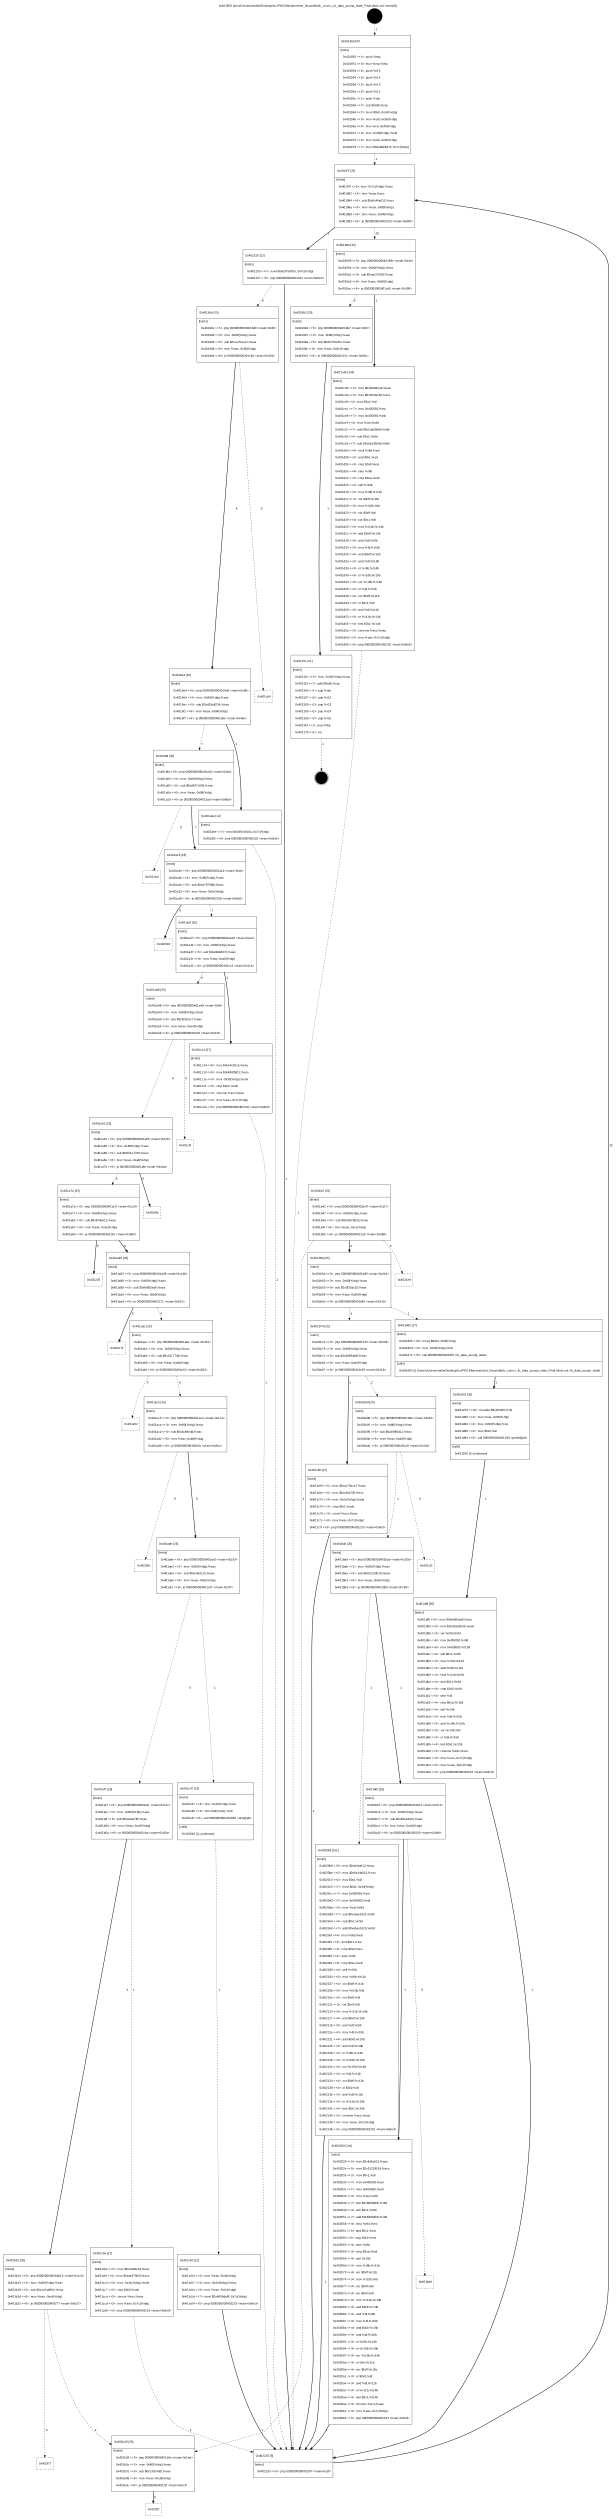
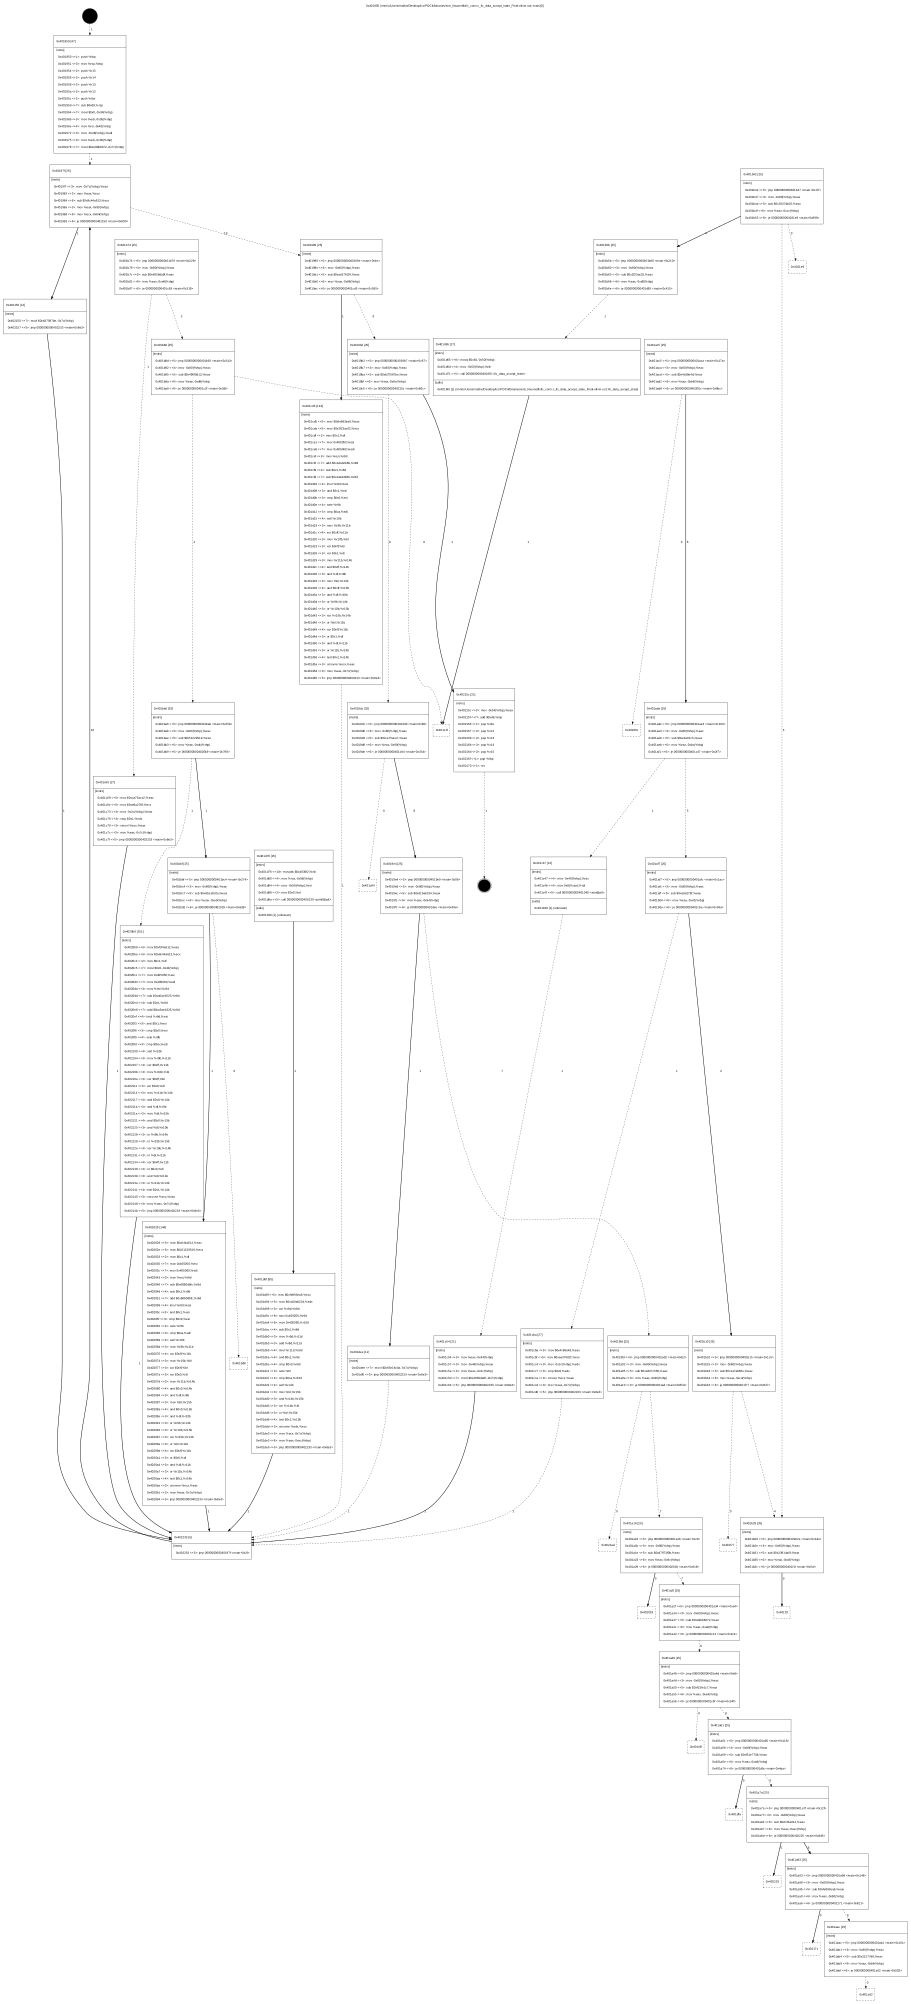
edge "0x402150 [12]" -> "0x4019cb [25]": now "0x4019b2 [25]" -> "0x4019cb [25]"
edge "0x4019fd [25]" -> "0x401a16 [25]": style bold -> dashed
node "0x401c14 [27]": removed
edge "0x401b5b [25]" -> "0x401b74 [25]": removed, label "3"
edge "0x401d65 [17]" -> "0x401d76 [25]": now "0x401d65 [17]" -> "0x401c2f"
edge "0x401aac [25]" -> "0x401ac5 [25]": removed, label "6"
edge "0x401b74 [25]" -> "0x401c69 [27]": style bold -> dashed
